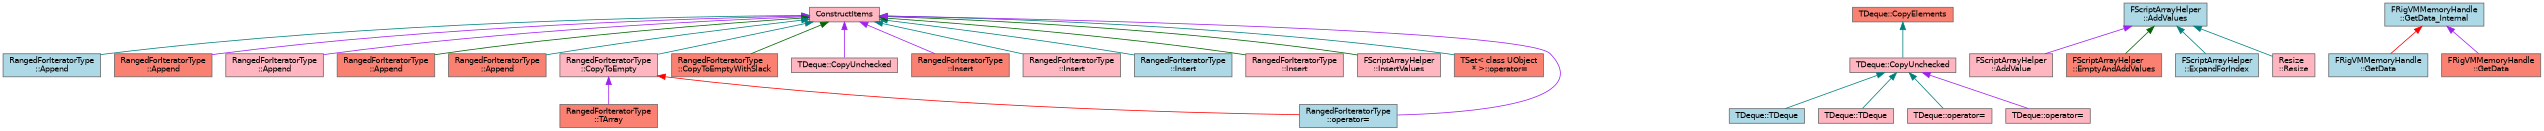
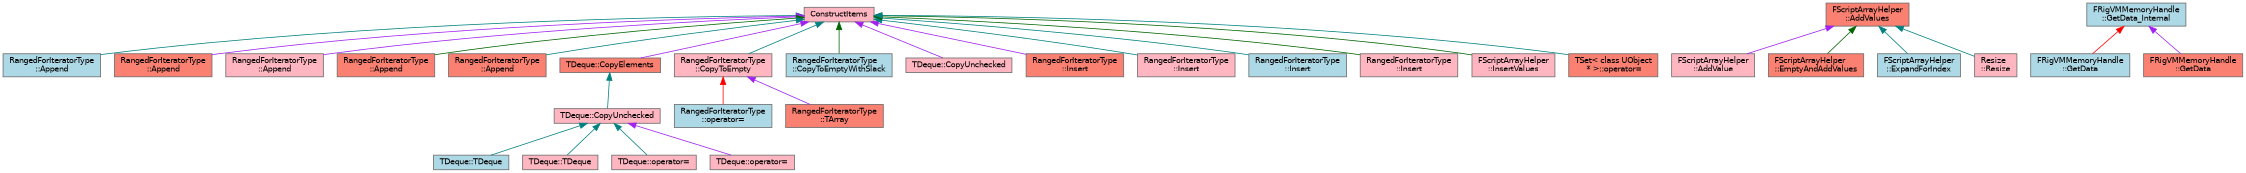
node "FScriptArrayHelper ::AddValues": fillcolor lightblue -> salmon
edge "RangedForIteratorType ::operator=" -> "ConstructItems": now "TDeque::CopyElements" -> "ConstructItems"
node "RangedForIteratorType ::CopyToEmptyWithSlack": fillcolor salmon -> lightblue
